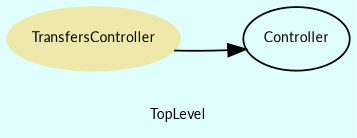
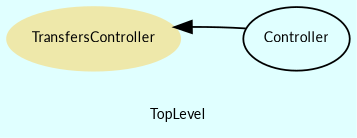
edge "TransfersController" -> "Controller": reversed
